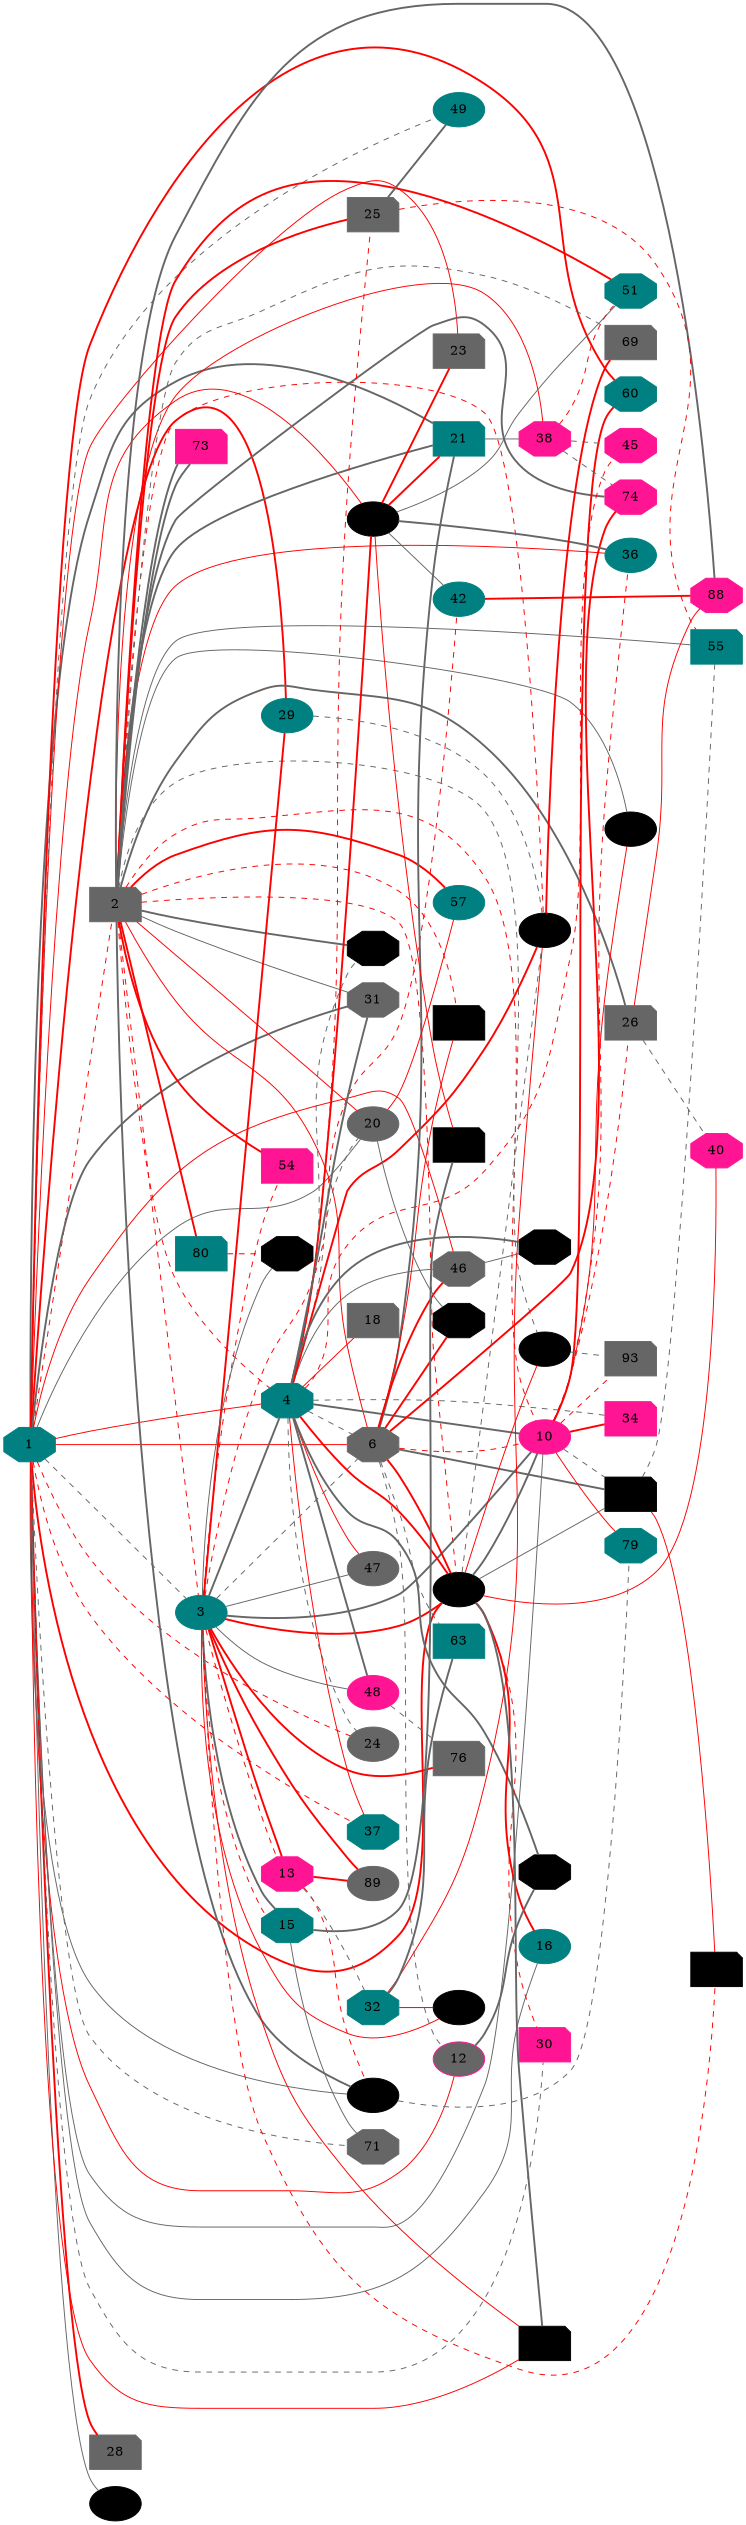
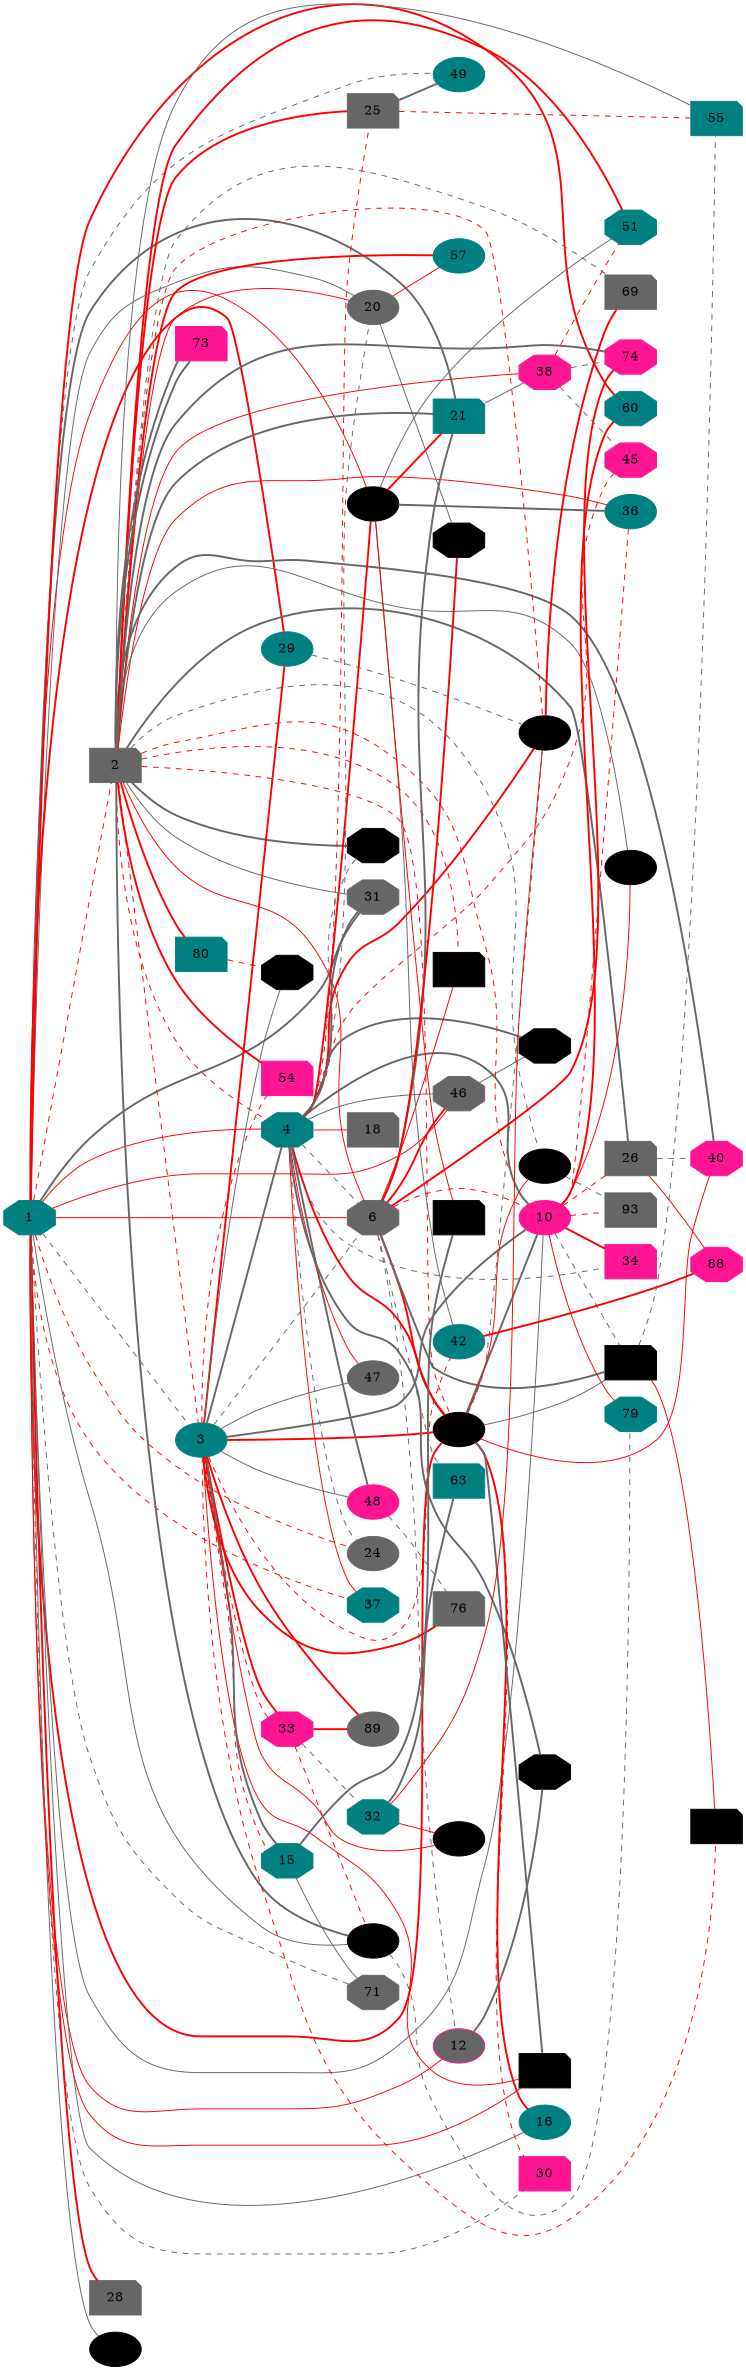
edge "88" -- "2": now "40" -- "2"
node "23": removed
node "13": label "13" -> "33"
